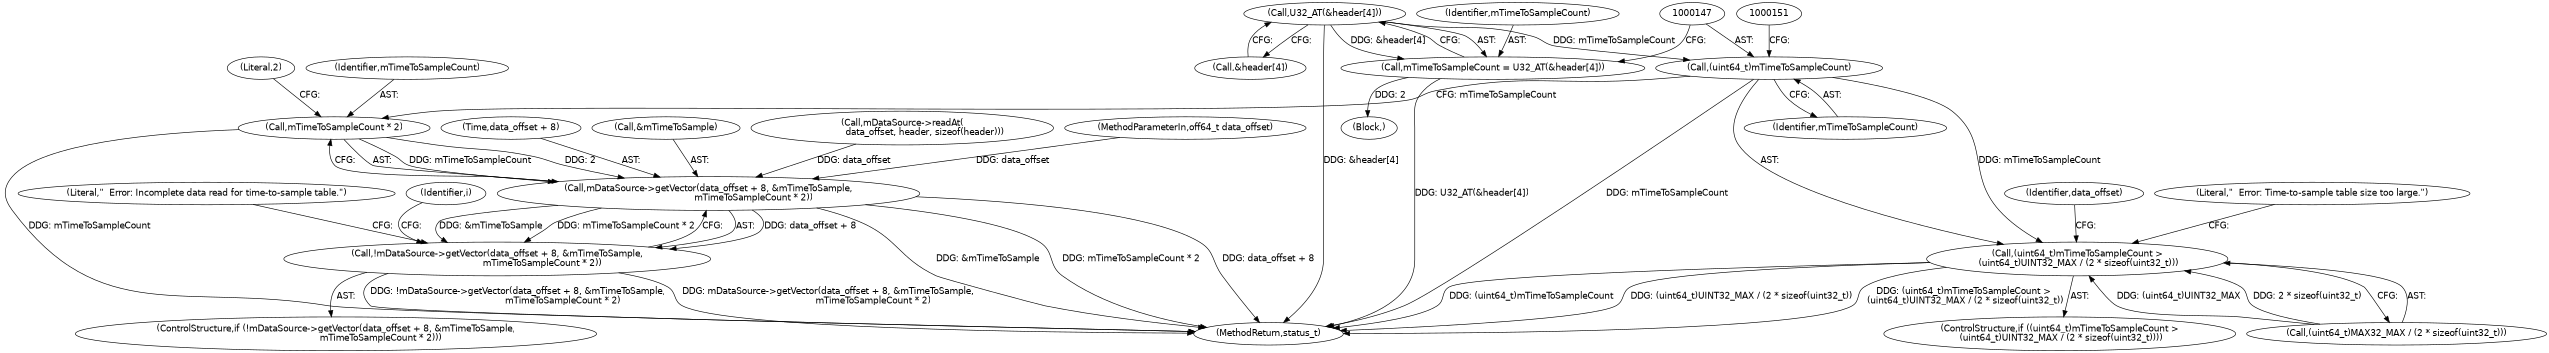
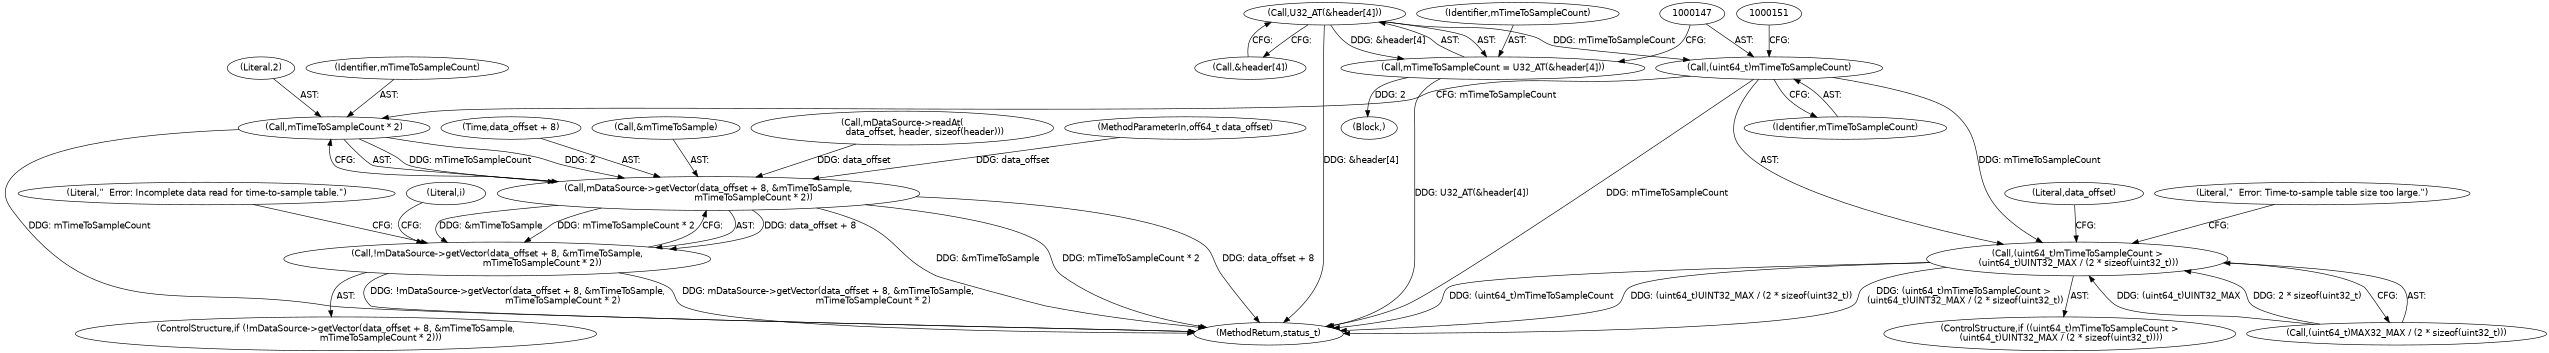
edge "(Call,mTimeToSampleCount = U32_AT(&header[4]))" -> "(Call,U32_AT(&header[4]))": label "CFG: " -> "AST: "
edge "(Literal,2)" -> "(Call,mTimeToSampleCount * 2)": label "CFG: " -> "AST: "
node "(Identifier,i)": label "(Identifier,i)" -> "(Literal,i)"
node "(Identifier,data_offset)": label "(Identifier,data_offset)" -> "(Literal,data_offset)"
